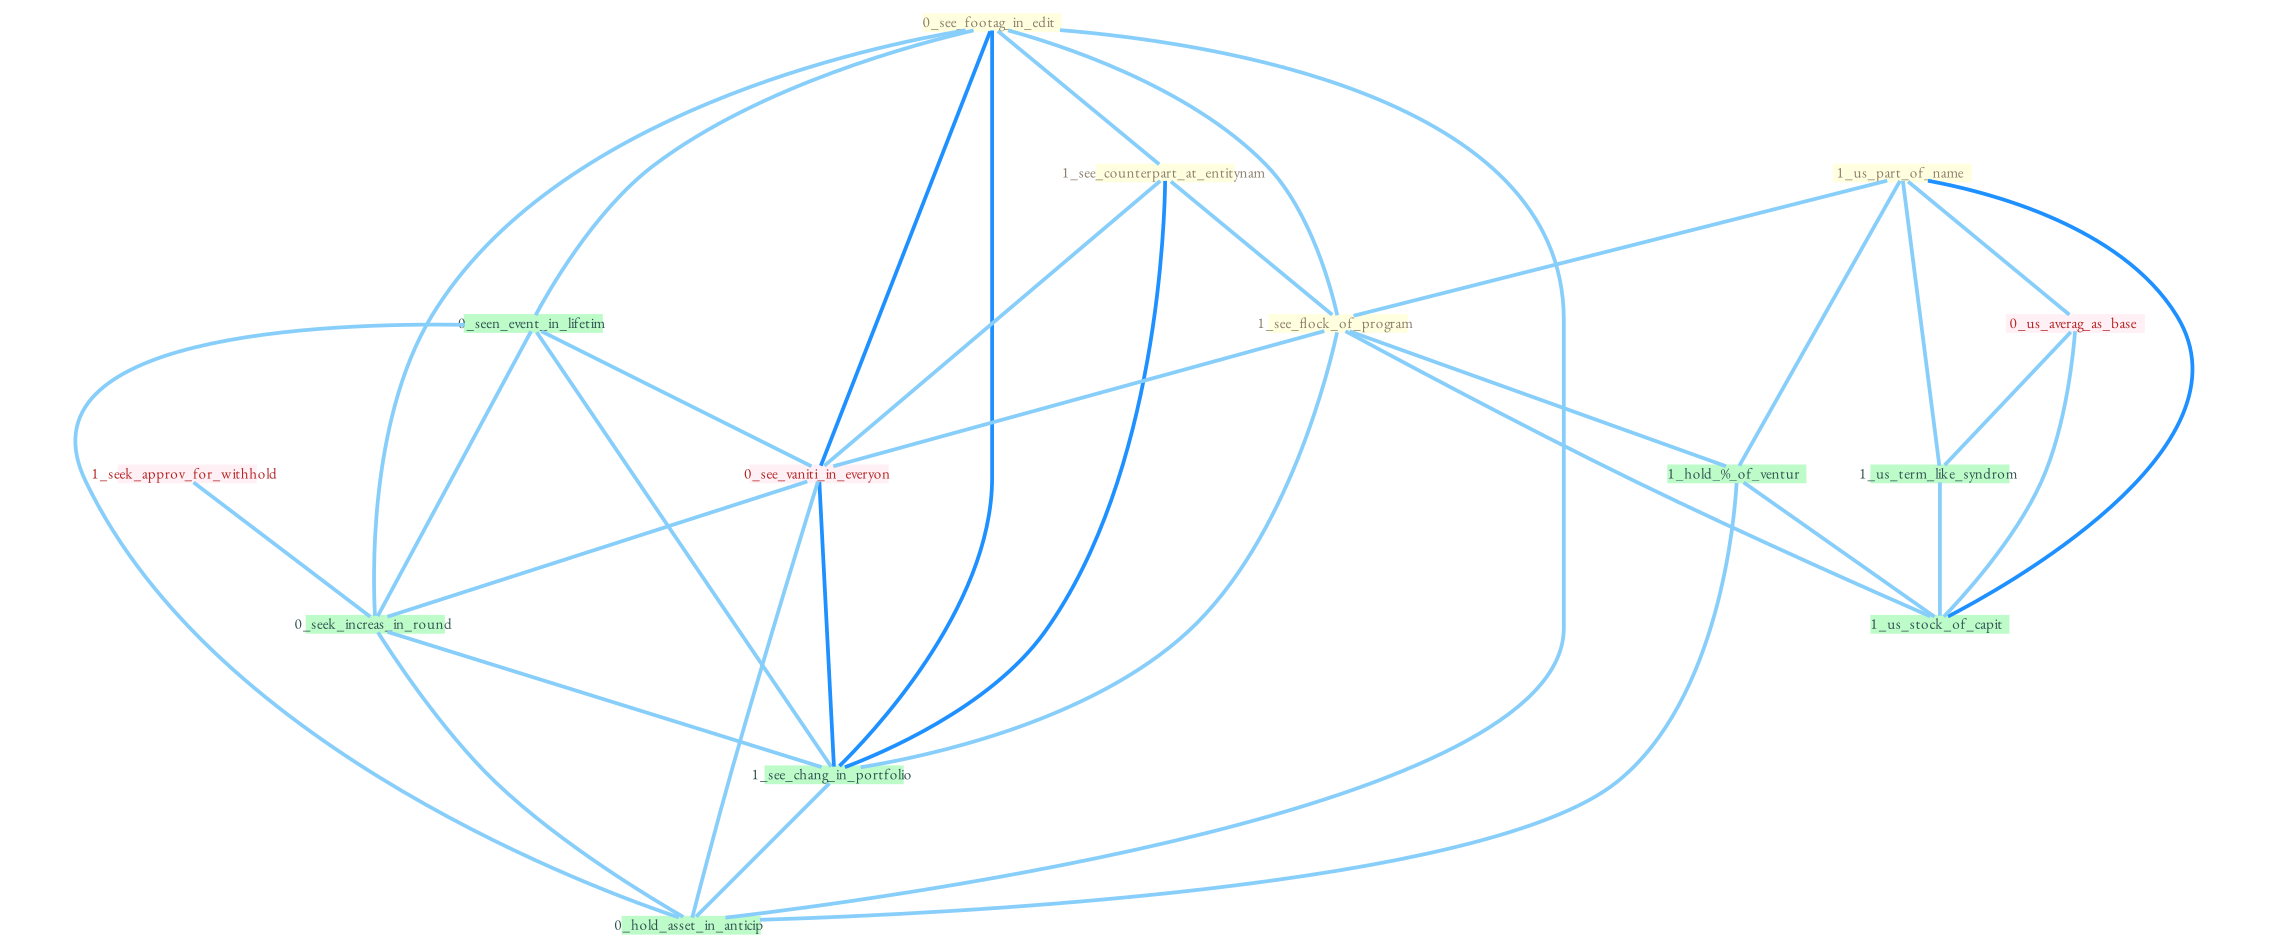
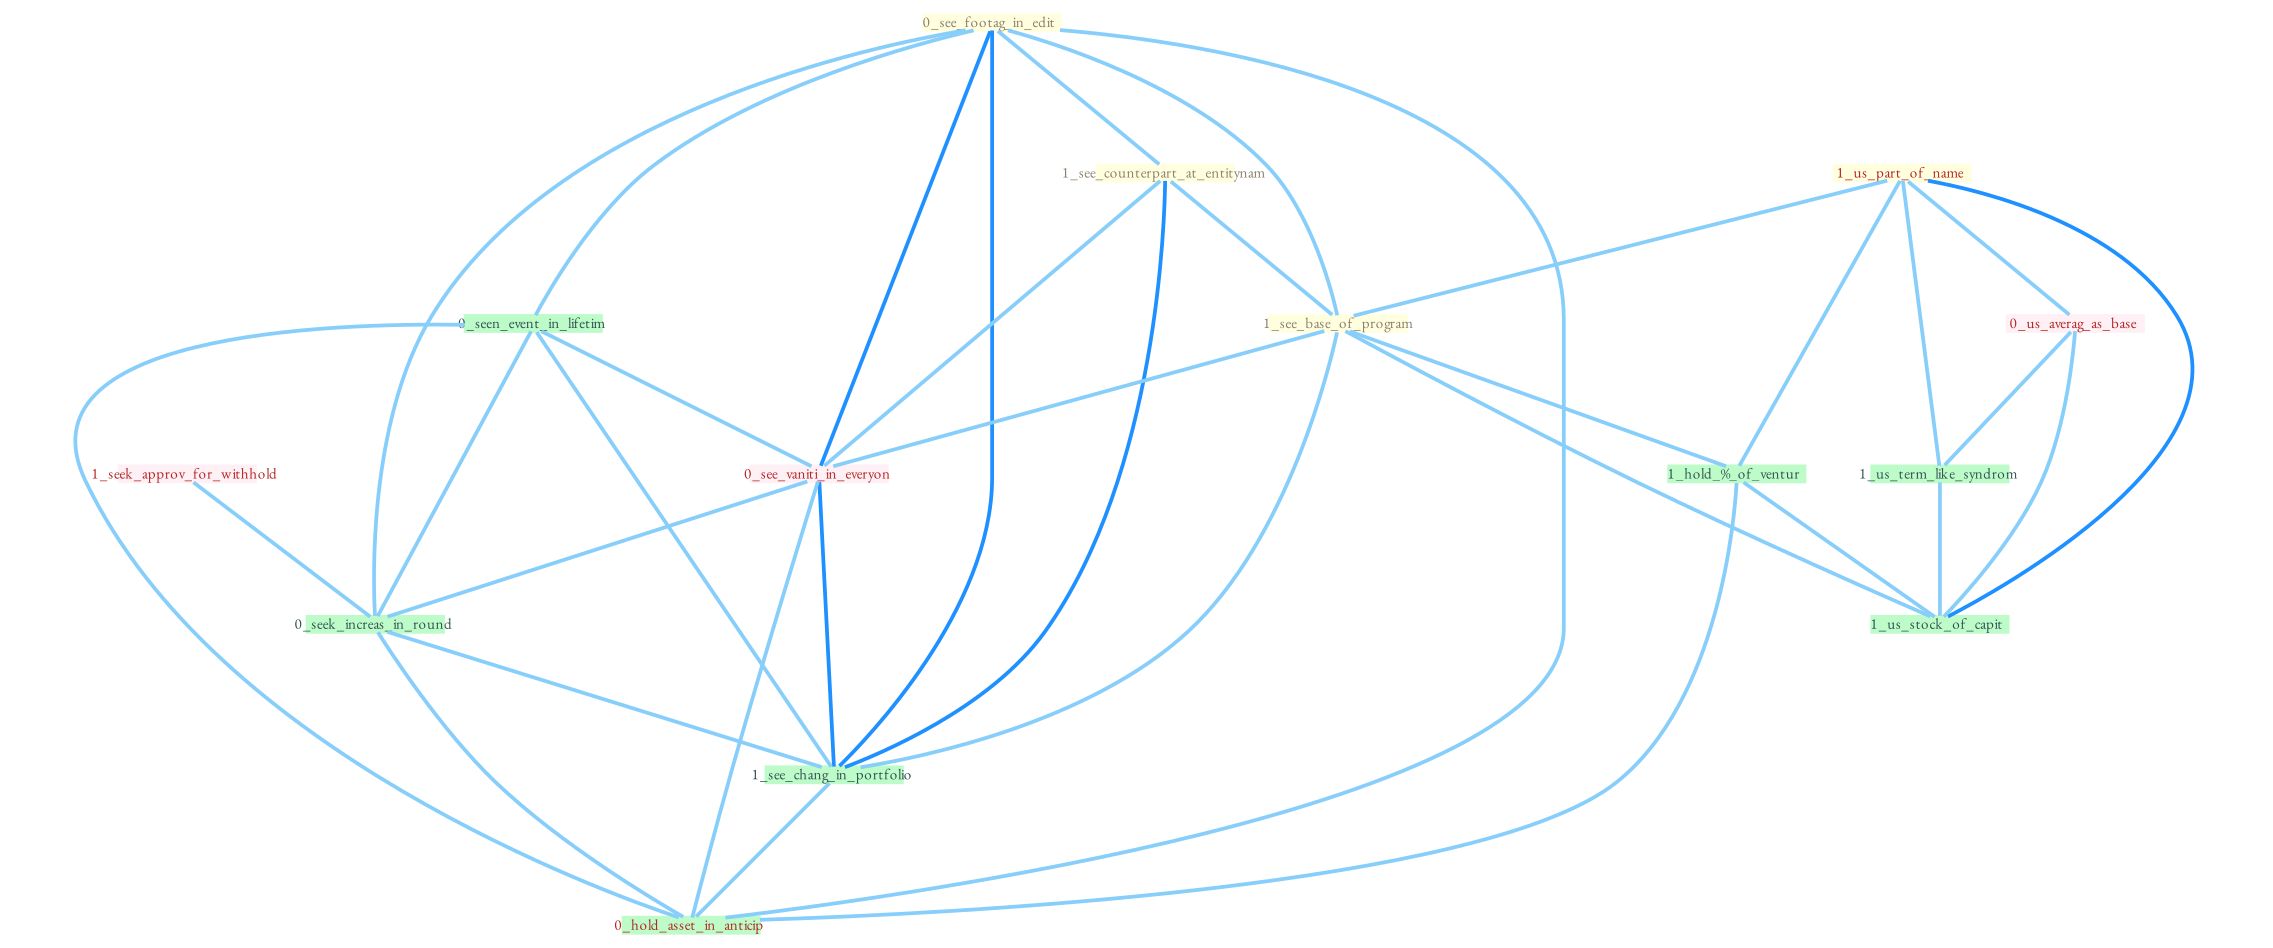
node "1_us_part_of_name": fontcolor #8b7d6b -> #b22222
node "1_see_flock_of_program": label "1_see_flock_of_program" -> "1_see_base_of_program"
node "0_hold_asset_in_anticip": fontcolor #2f4f4f -> #b22222
